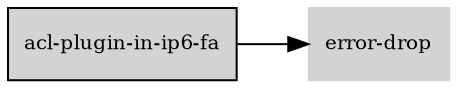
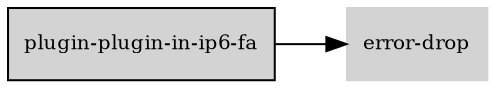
node "acl-plugin-in-ip6-fa": label "acl-plugin-in-ip6-fa" -> "plugin-plugin-in-ip6-fa"
